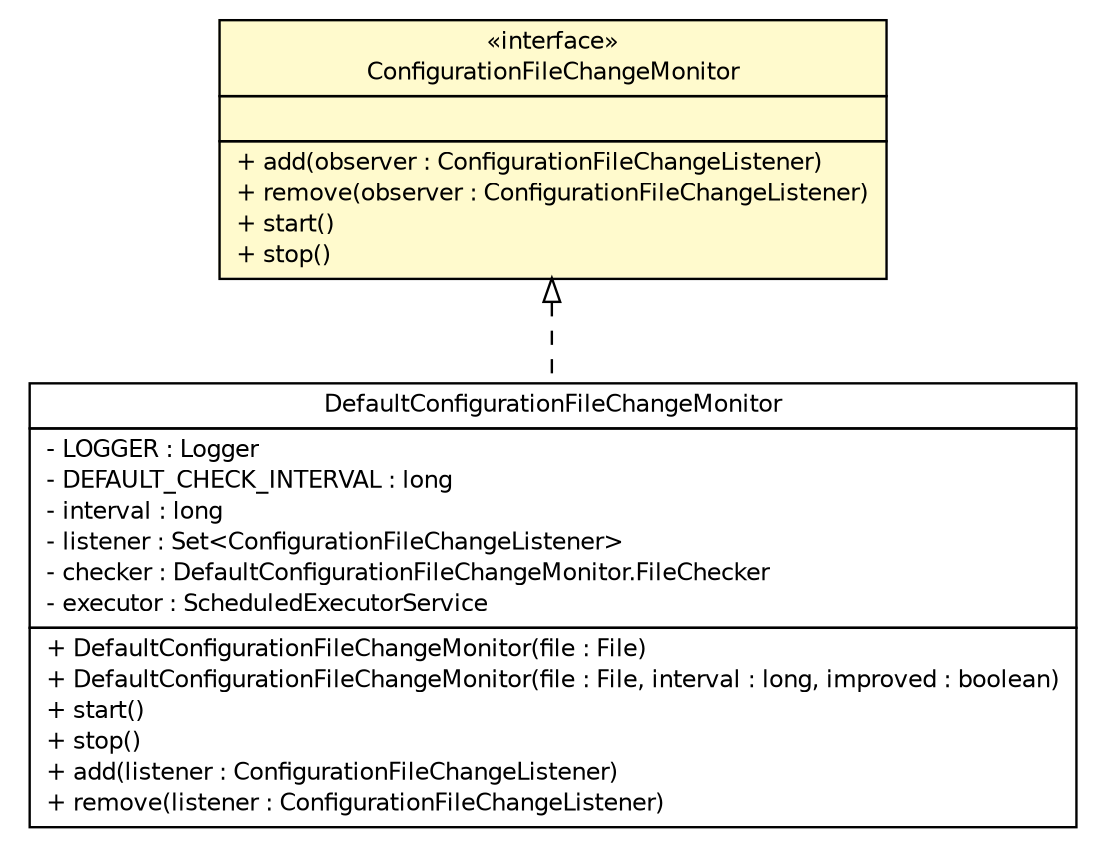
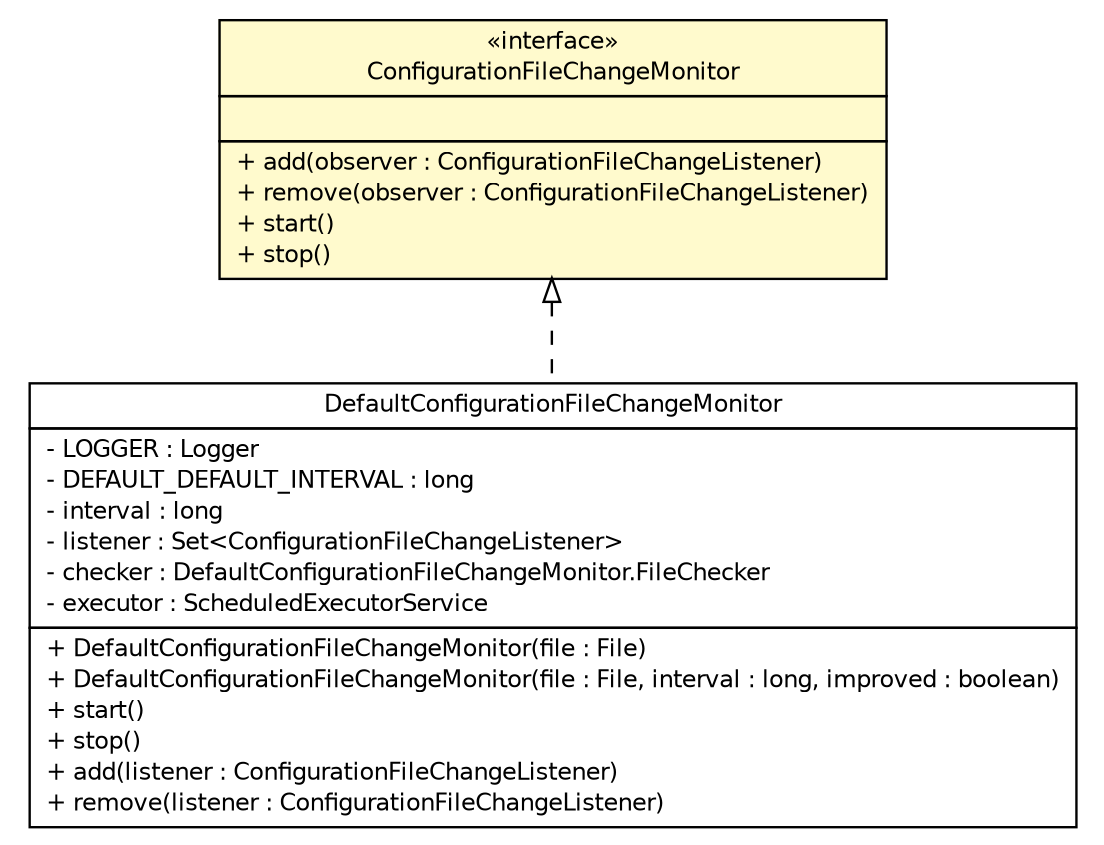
node "DefaultConfigurationFileChangeMonitor": text "- DEFAULT_CHECK_INTERVAL : long" -> "- DEFAULT_DEFAULT_INTERVAL : long"
